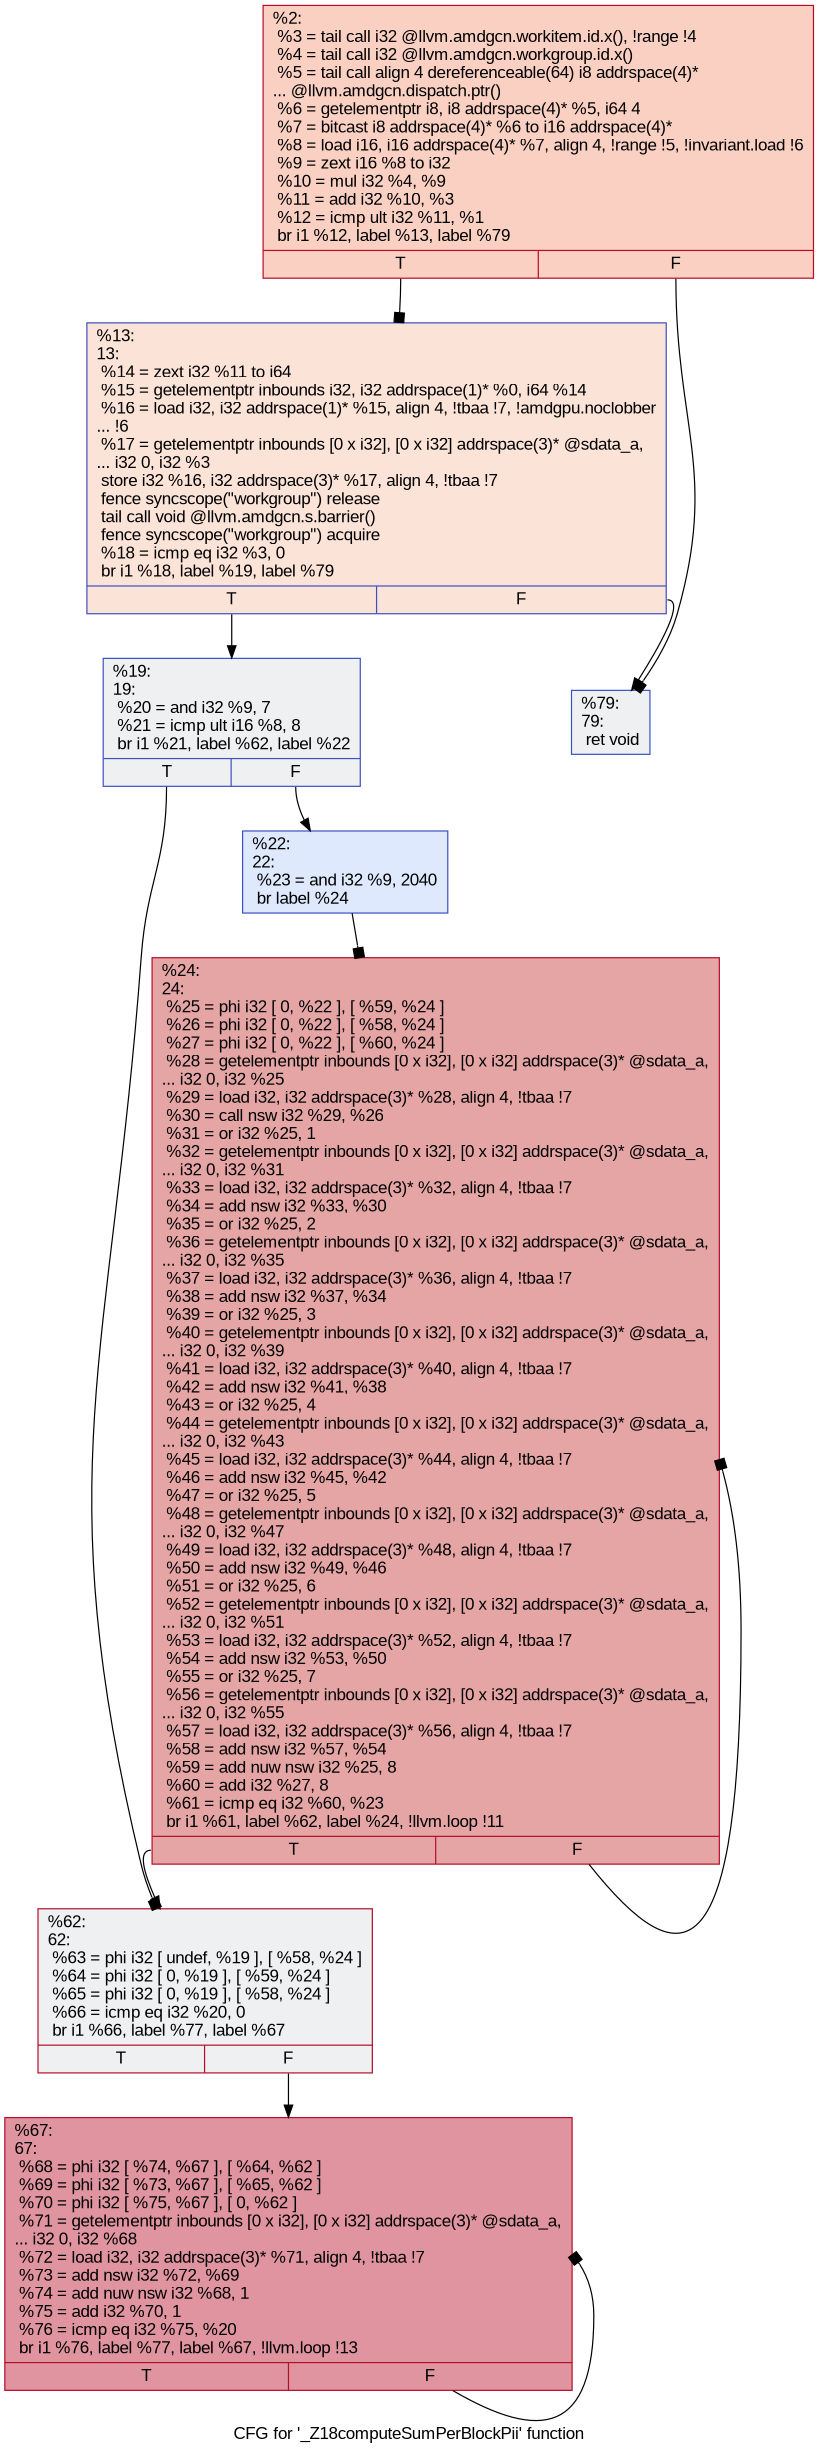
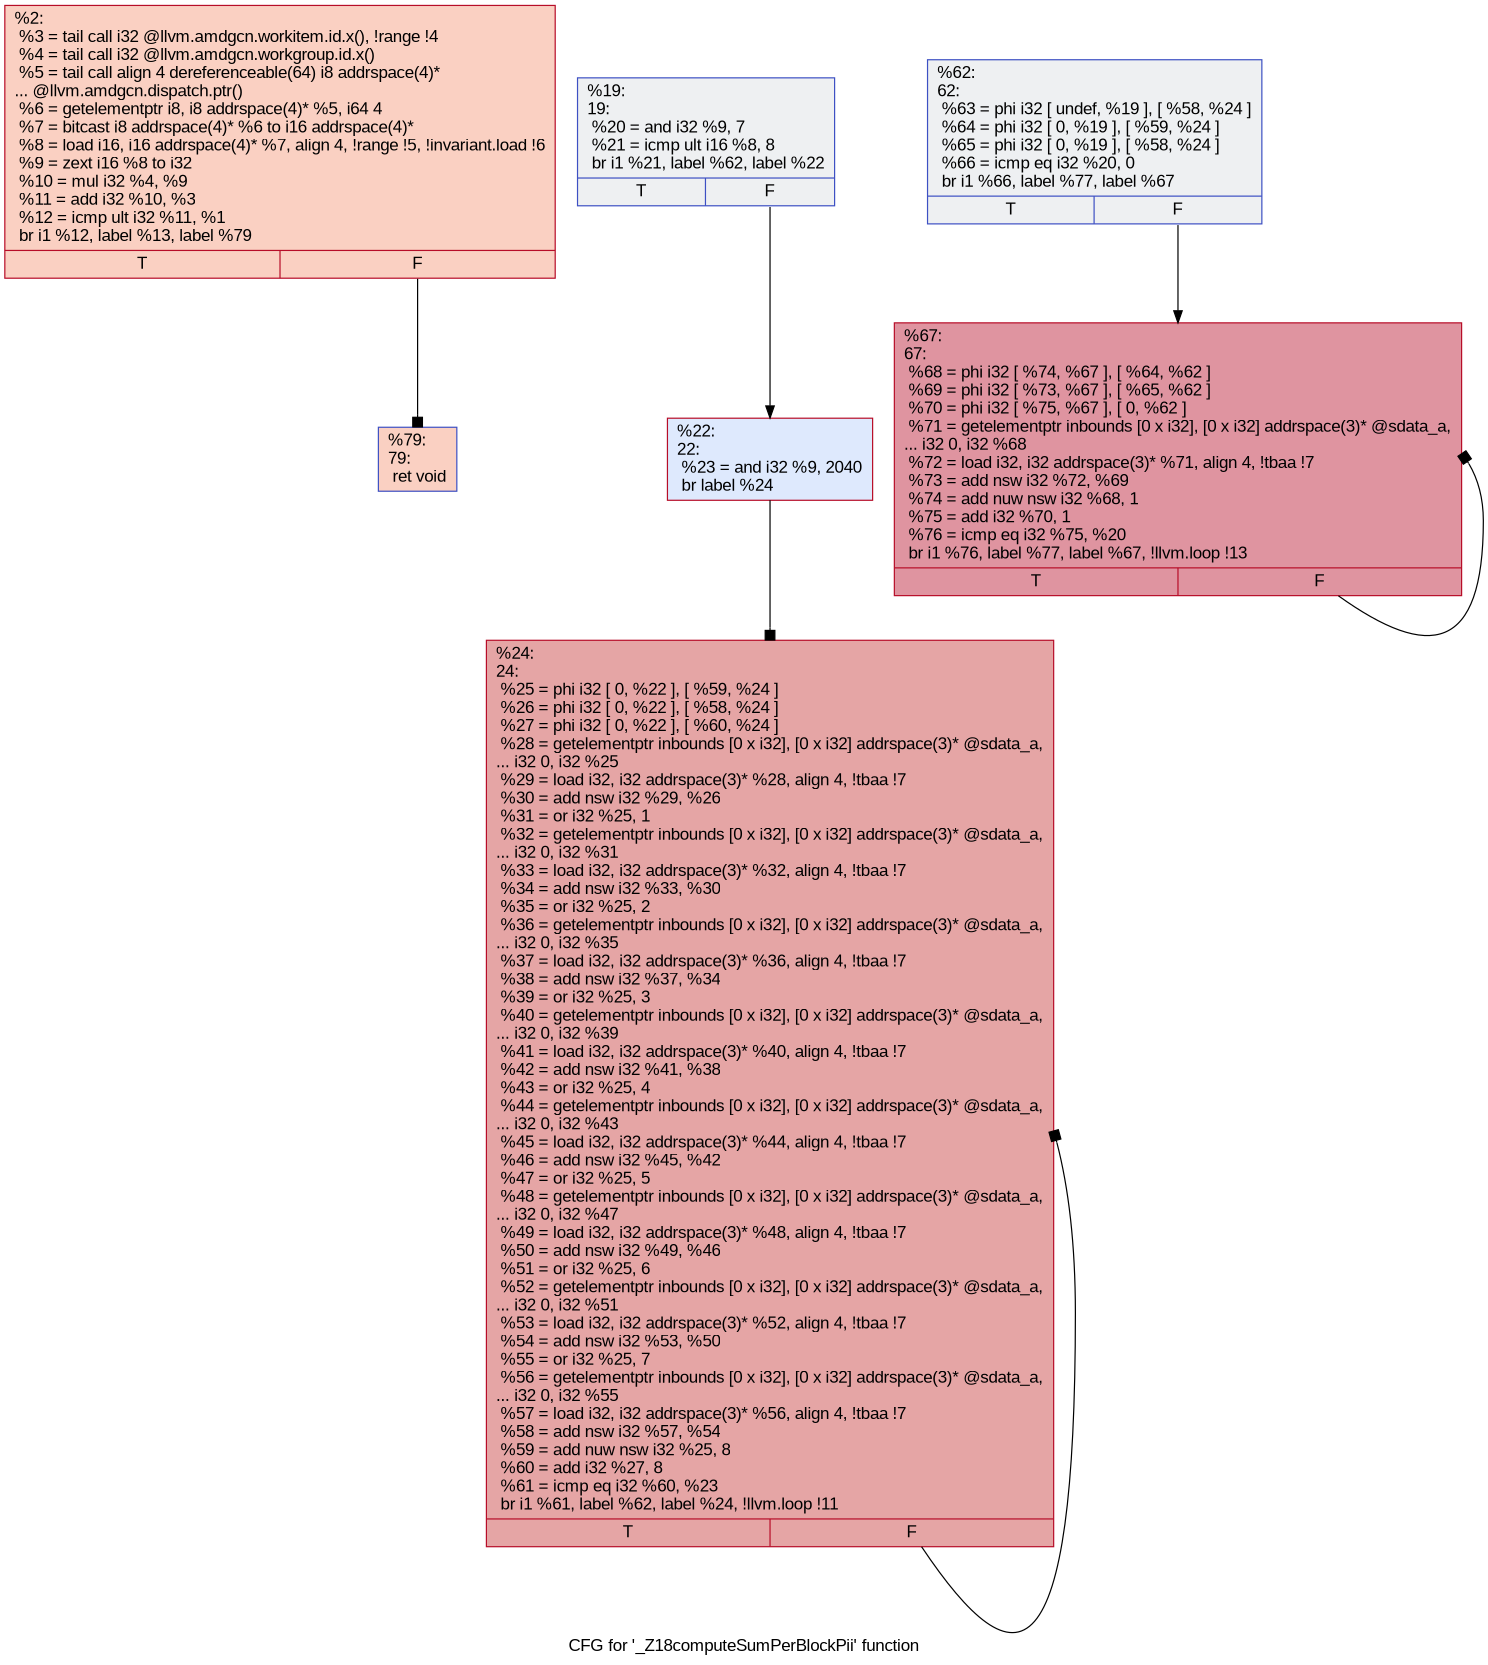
node "%13:": removed
node "%79:": fillcolor #d9dce170 -> #f3947570
node "%22:": color #3d50c3ff -> #b70d28ff
node "%24:": text "%30 = call nsw i32 %29, %26" -> "%30 = add nsw i32 %29, %26"
edge "%19:" -> "%62:": removed
edge "%24:" -> "%62:": removed
node "%62:": color #b70d28ff -> #3d50c3ff
